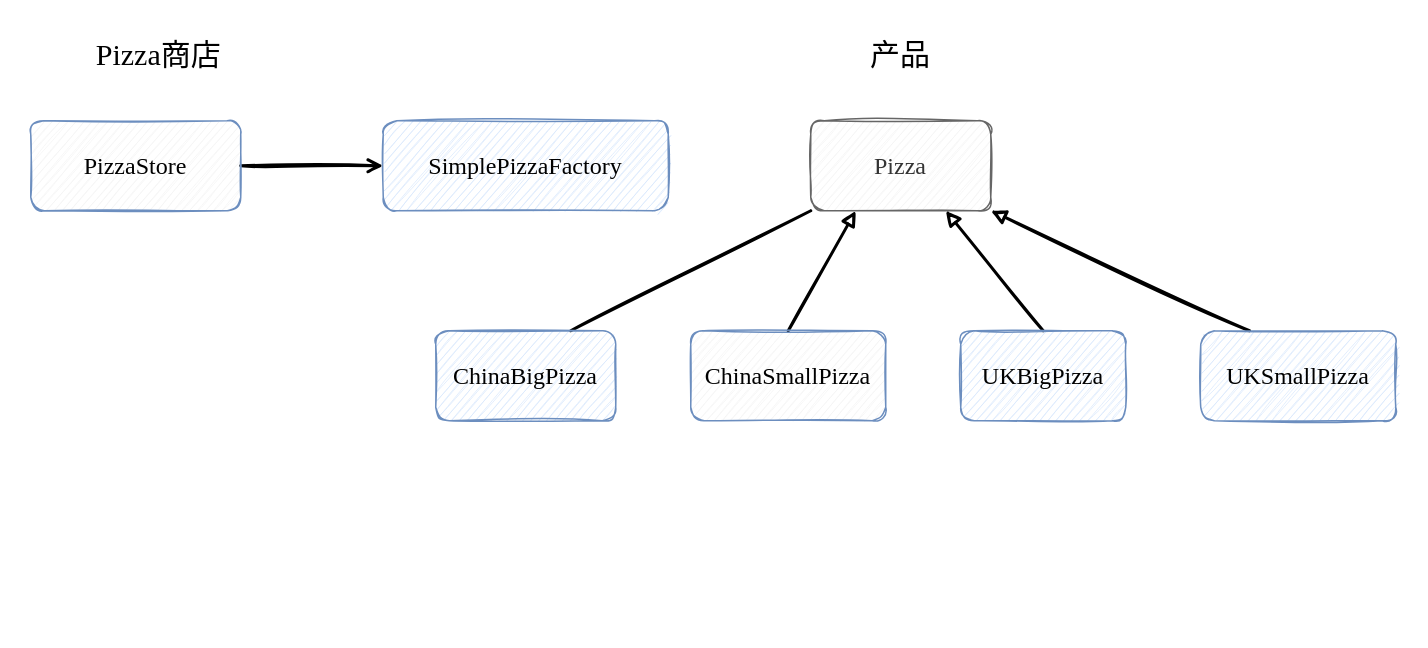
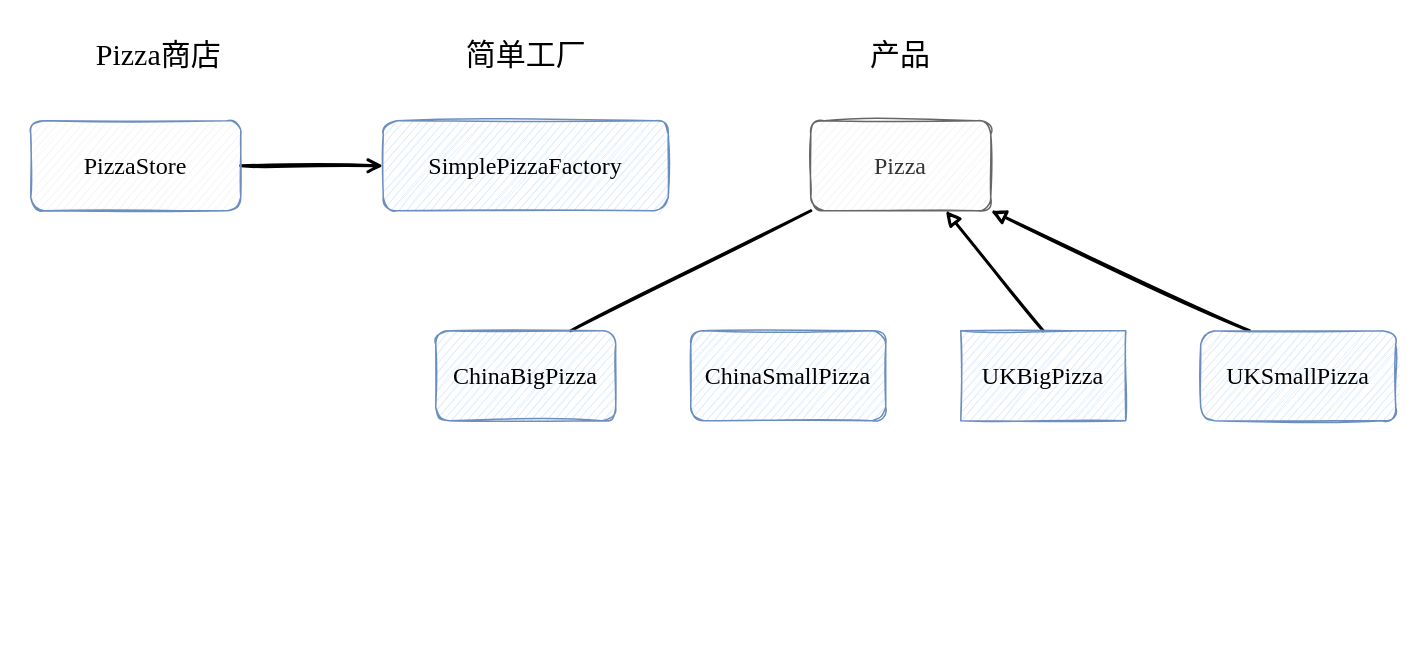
node "简单工厂": added
edge "ChinaSmallPizza" -> "Pizza": removed
node "ChinaSmallPizza": fillcolor #f5f5f5 -> #dae8fc
node "UKBigPizza": shape rounded rectangle -> rectangle
